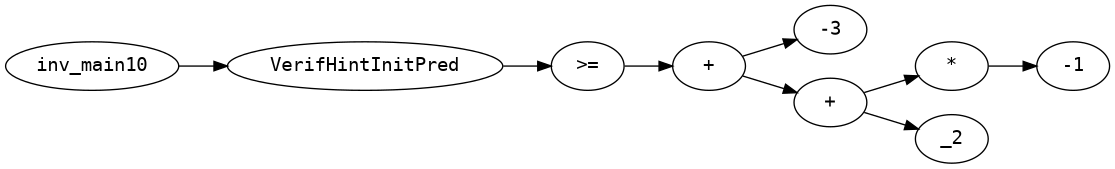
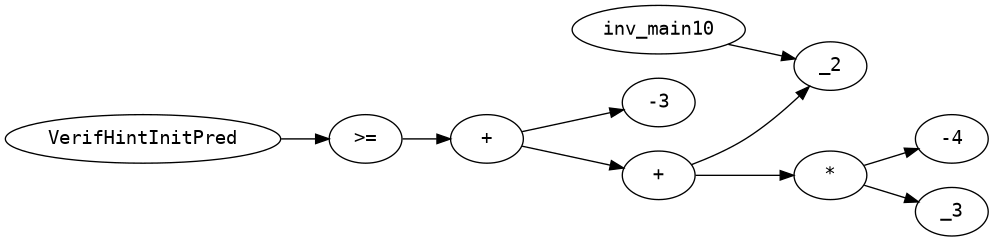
edge "inv_main10" -> "VerifHintInitPred": now "inv_main10" -> "_2"
node "-1": label "-1" -> "-4"
node "_3": added
